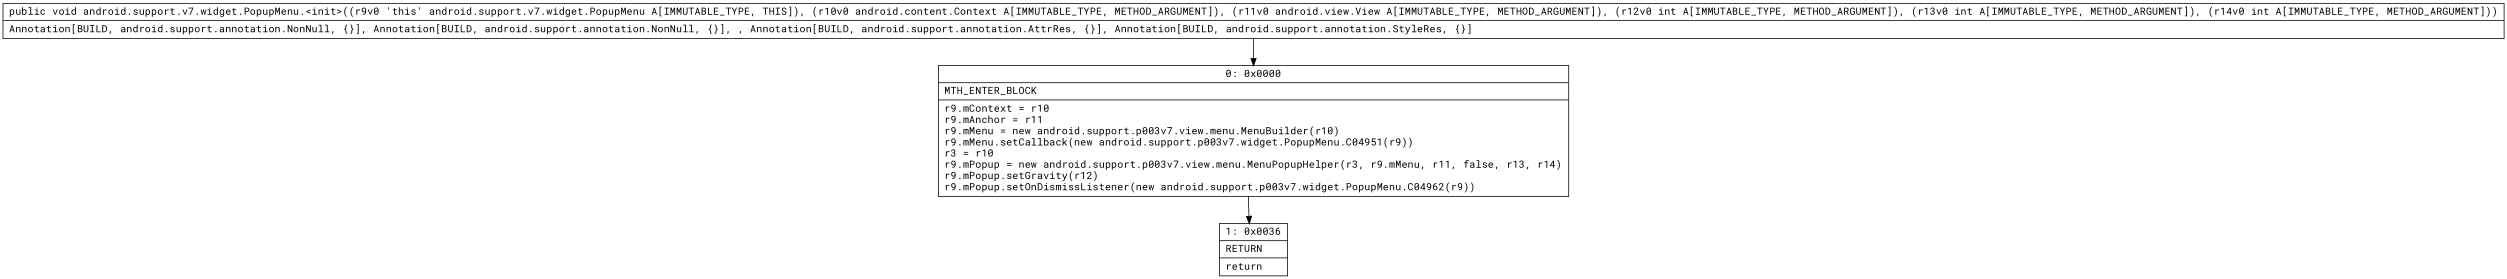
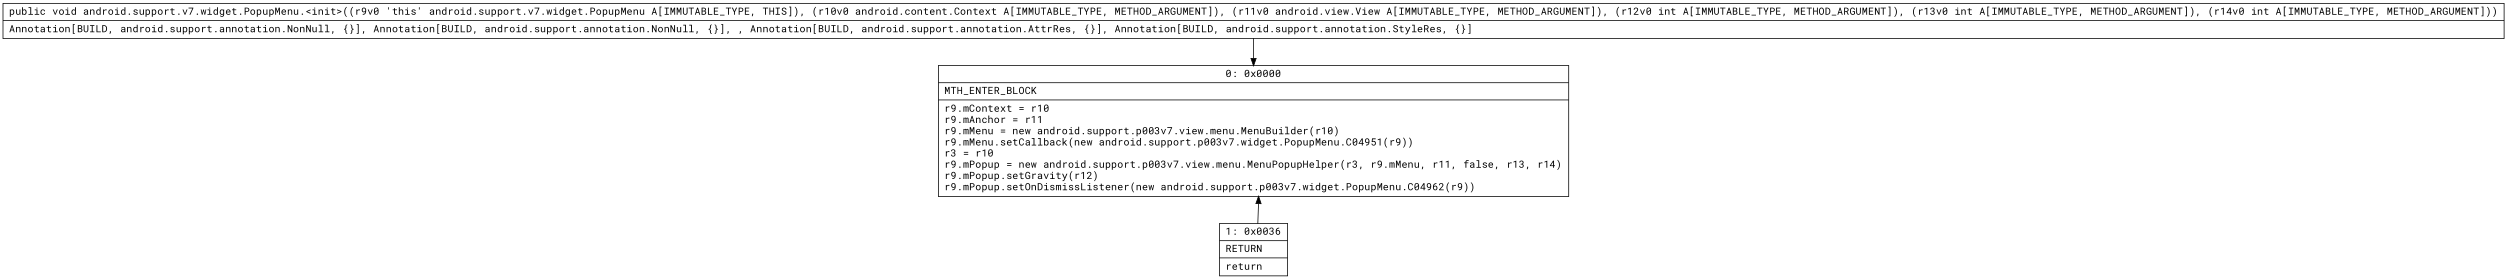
edge "0: 0x0000" -> "1: 0x0036": reversed
